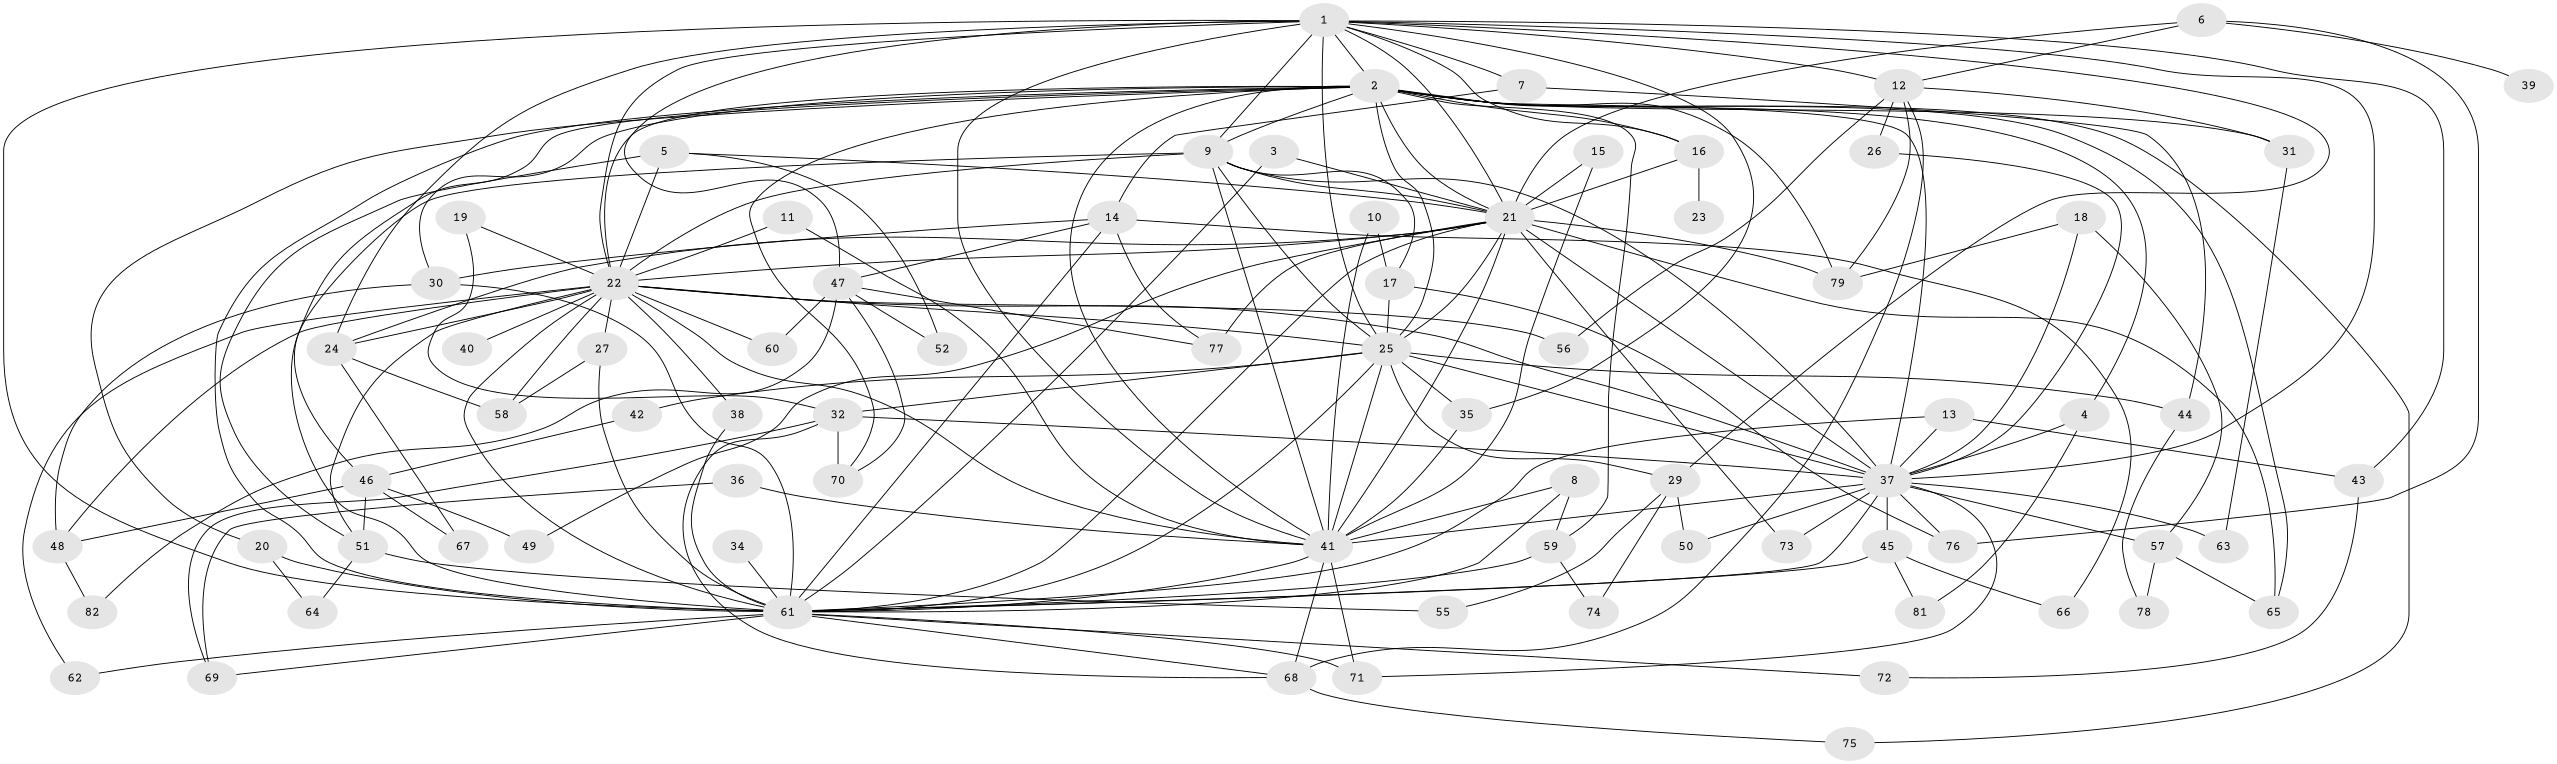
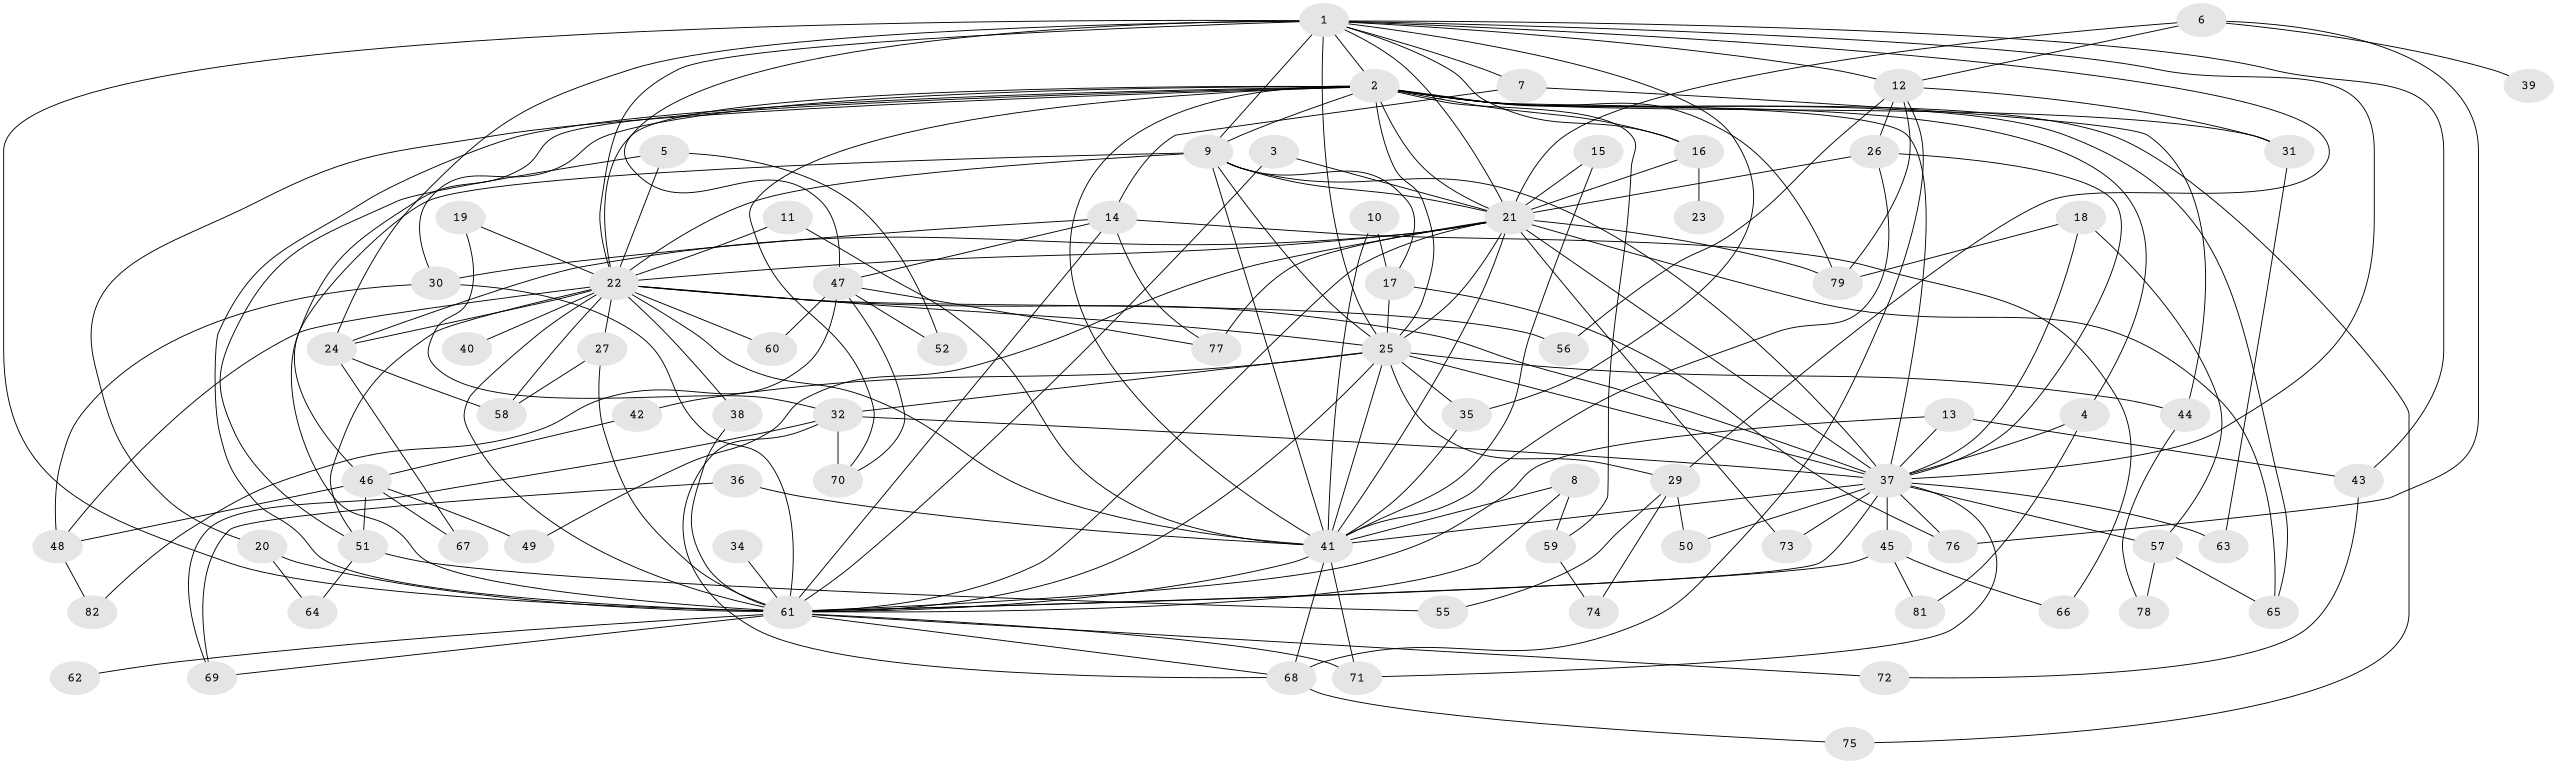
edge "5" -- "21": now "26" -- "21"
edge "1" -- "41": now "26" -- "41"
edge "22" -- "62": removed
edge "59" -- "61": removed
